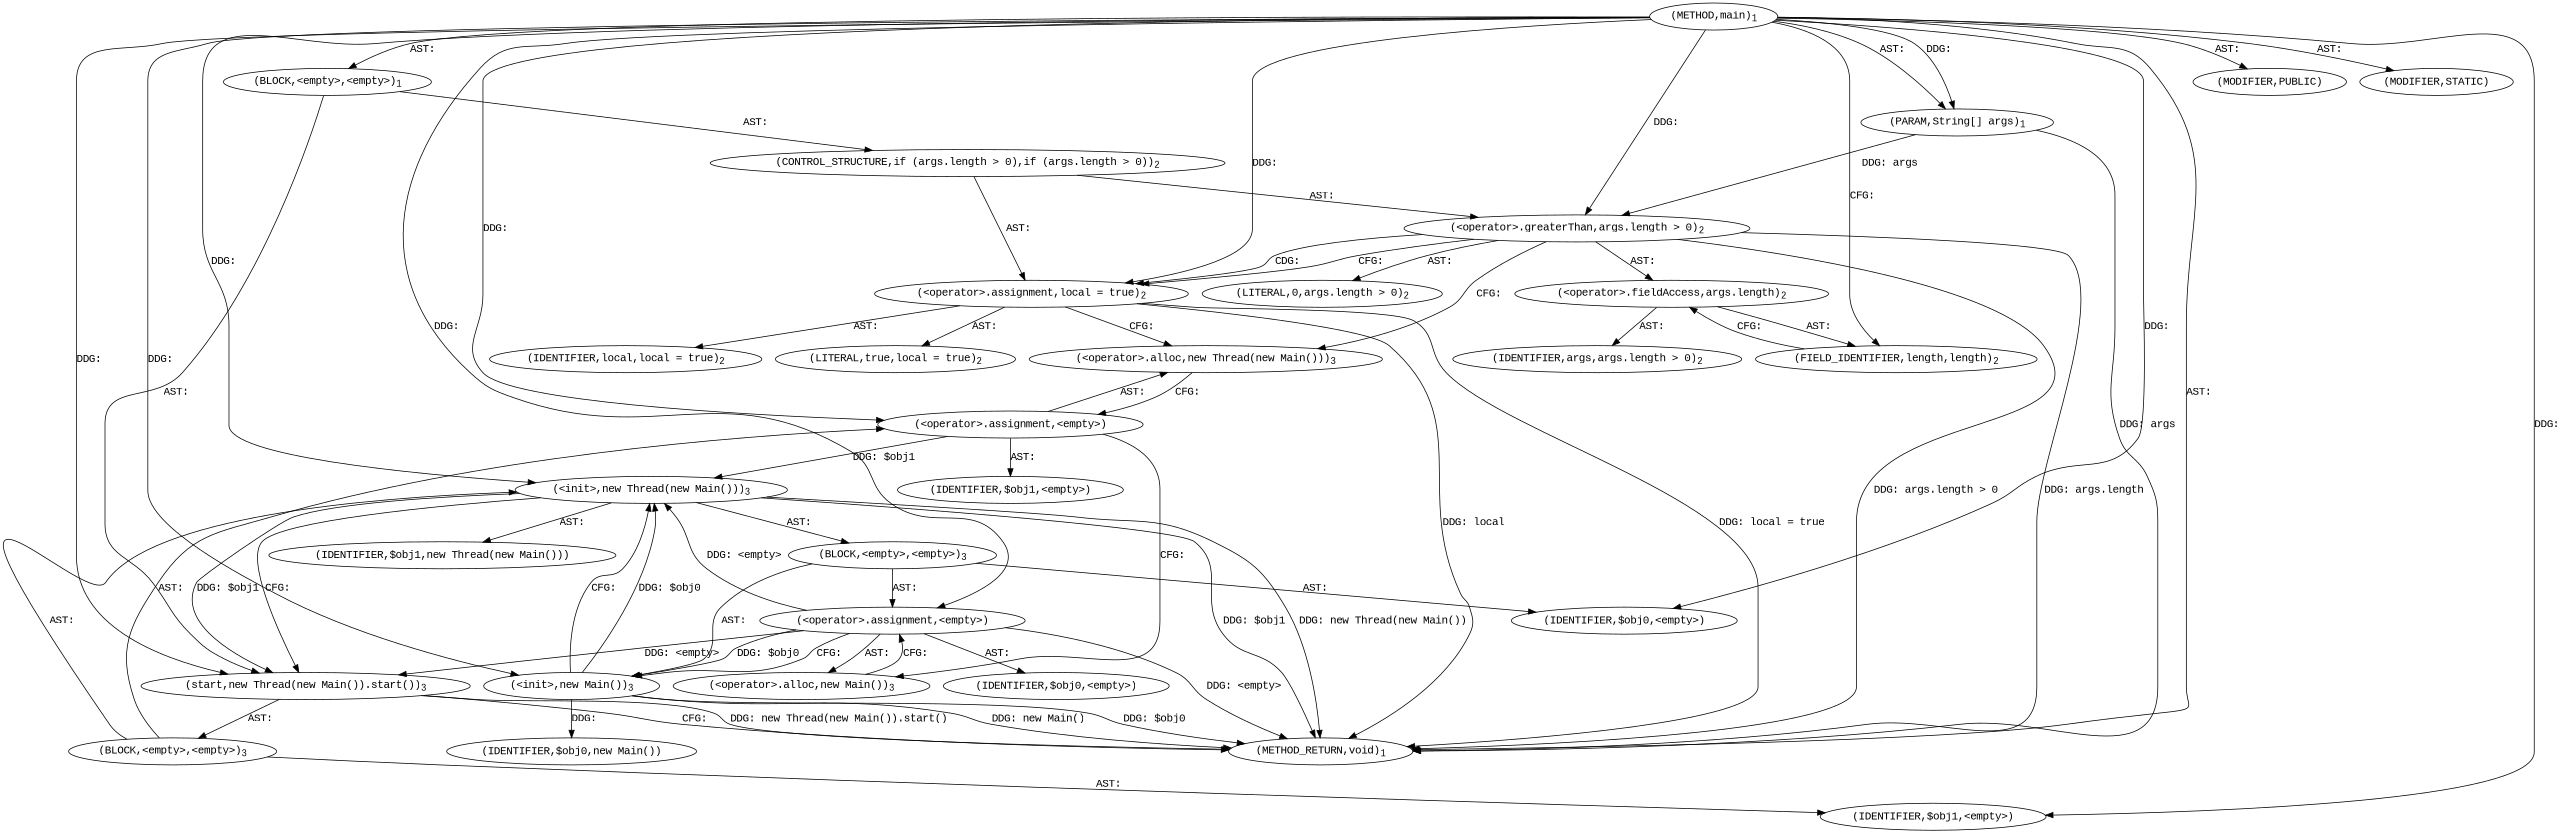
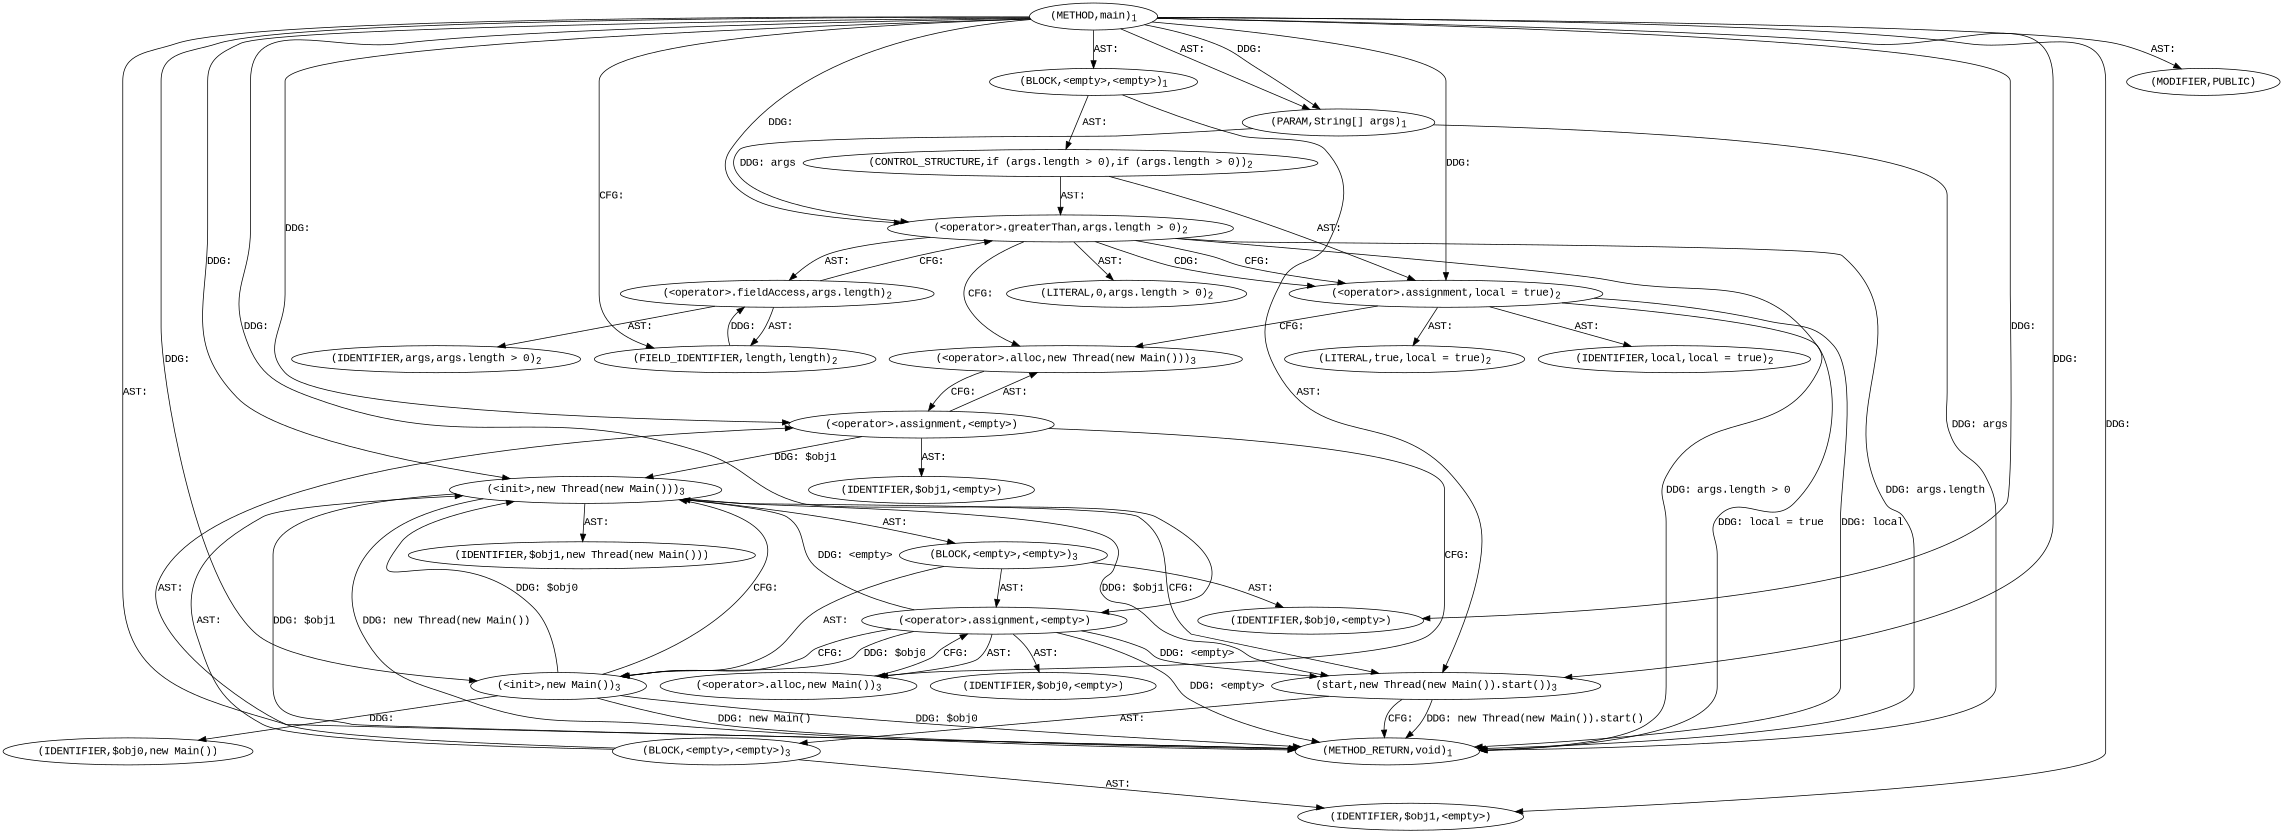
node "(MODIFIER,STATIC)": removed
edge "(<operator>.fieldAccess,args.length)" -> "(<operator>.greaterThan,args.length > 0)": added, label "CFG:"
edge "(FIELD_IDENTIFIER,length,length)" -> "(<operator>.fieldAccess,args.length)": label "CFG: " -> "DDG: "
